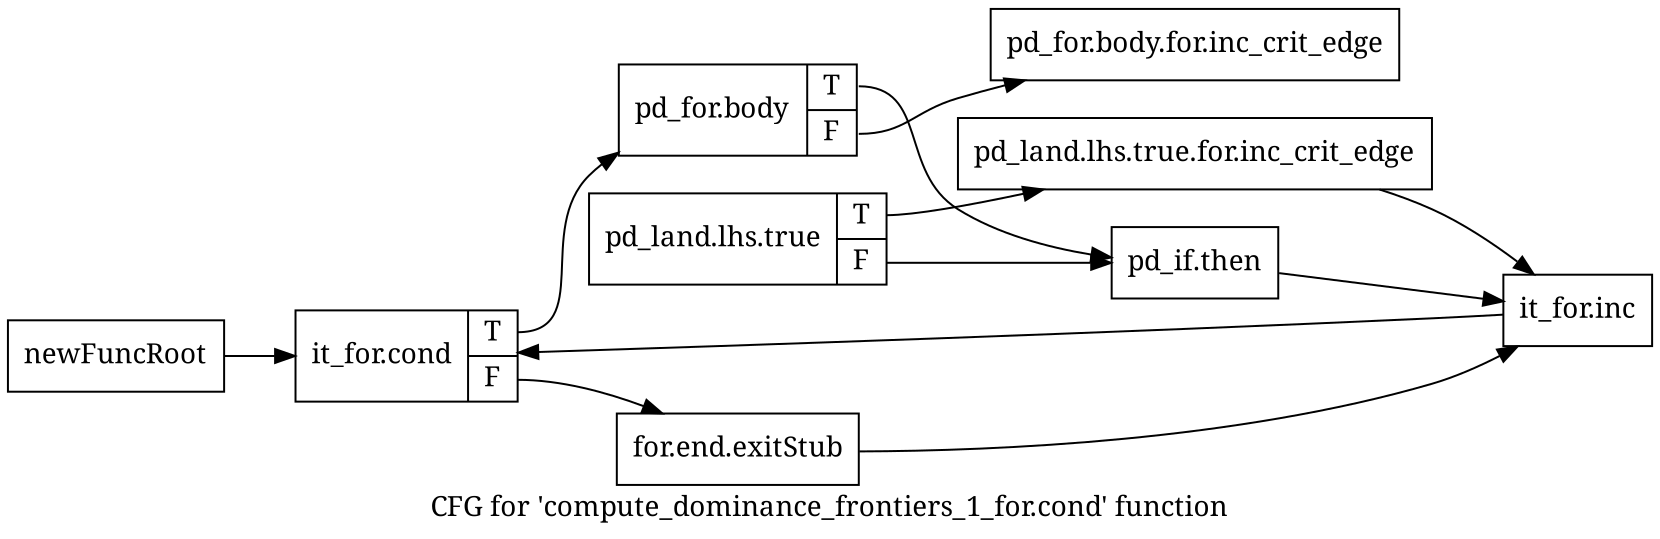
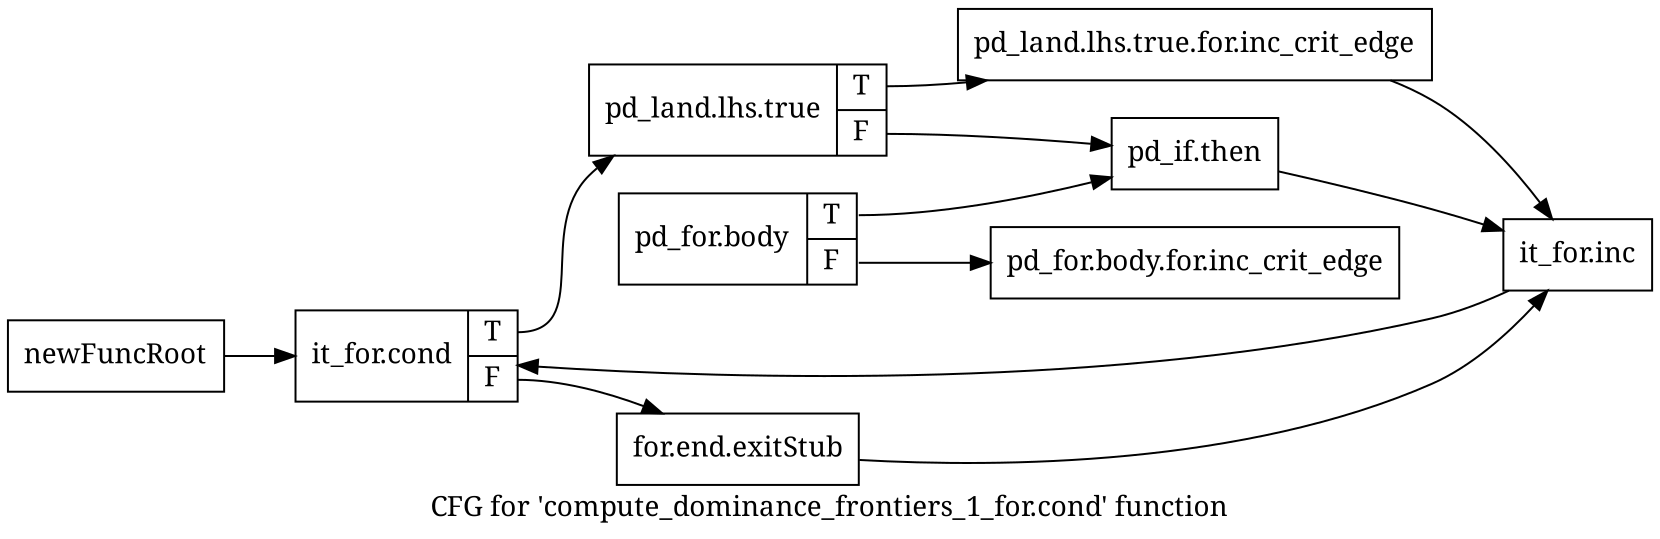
edge "it_for.cond" -> "pd_for.body": now "it_for.cond" -> "pd_land.lhs.true"
